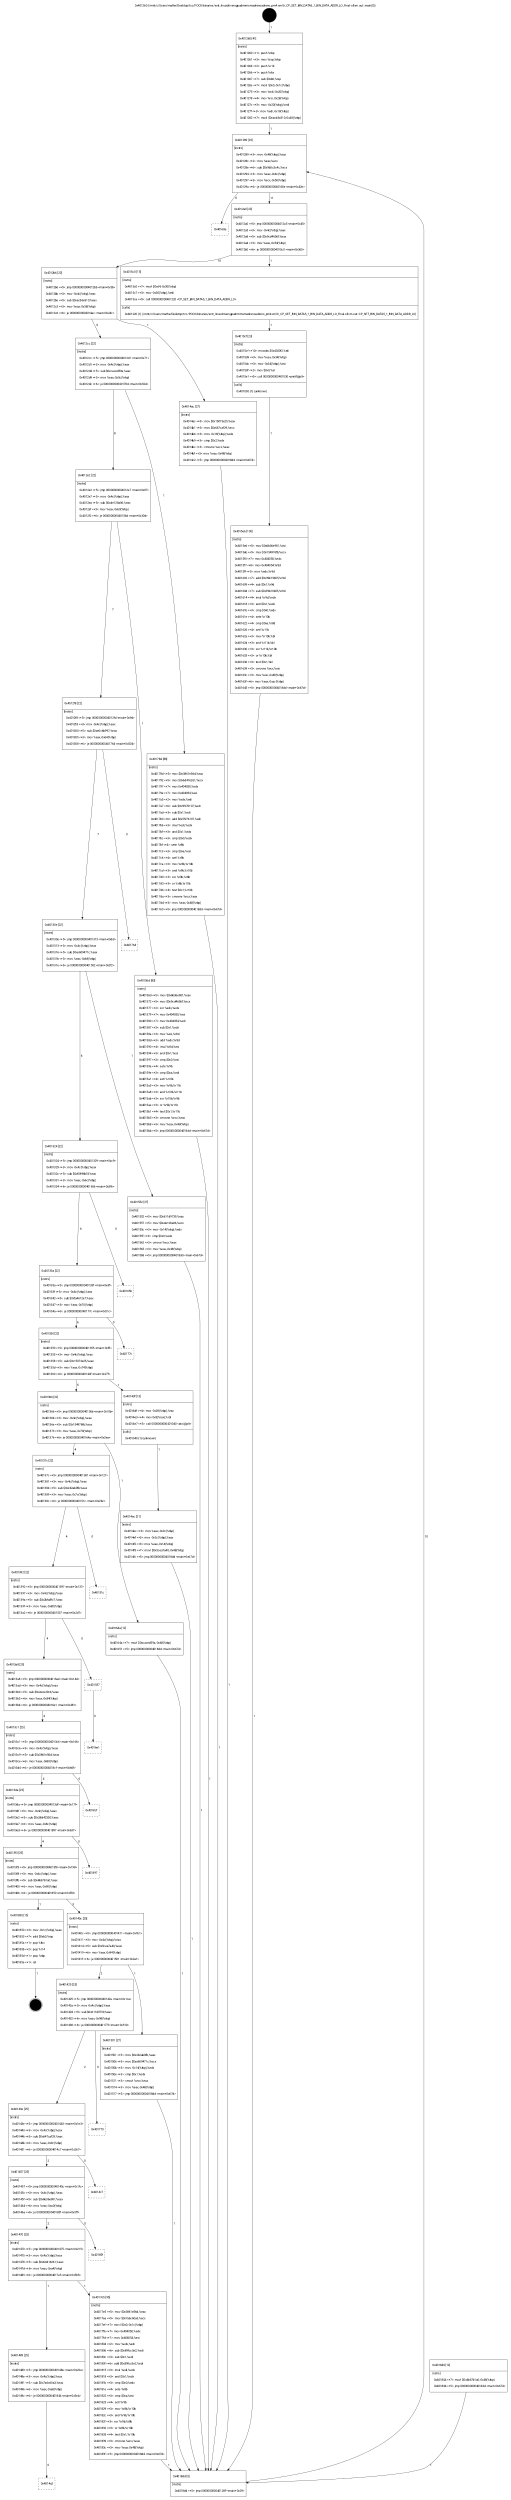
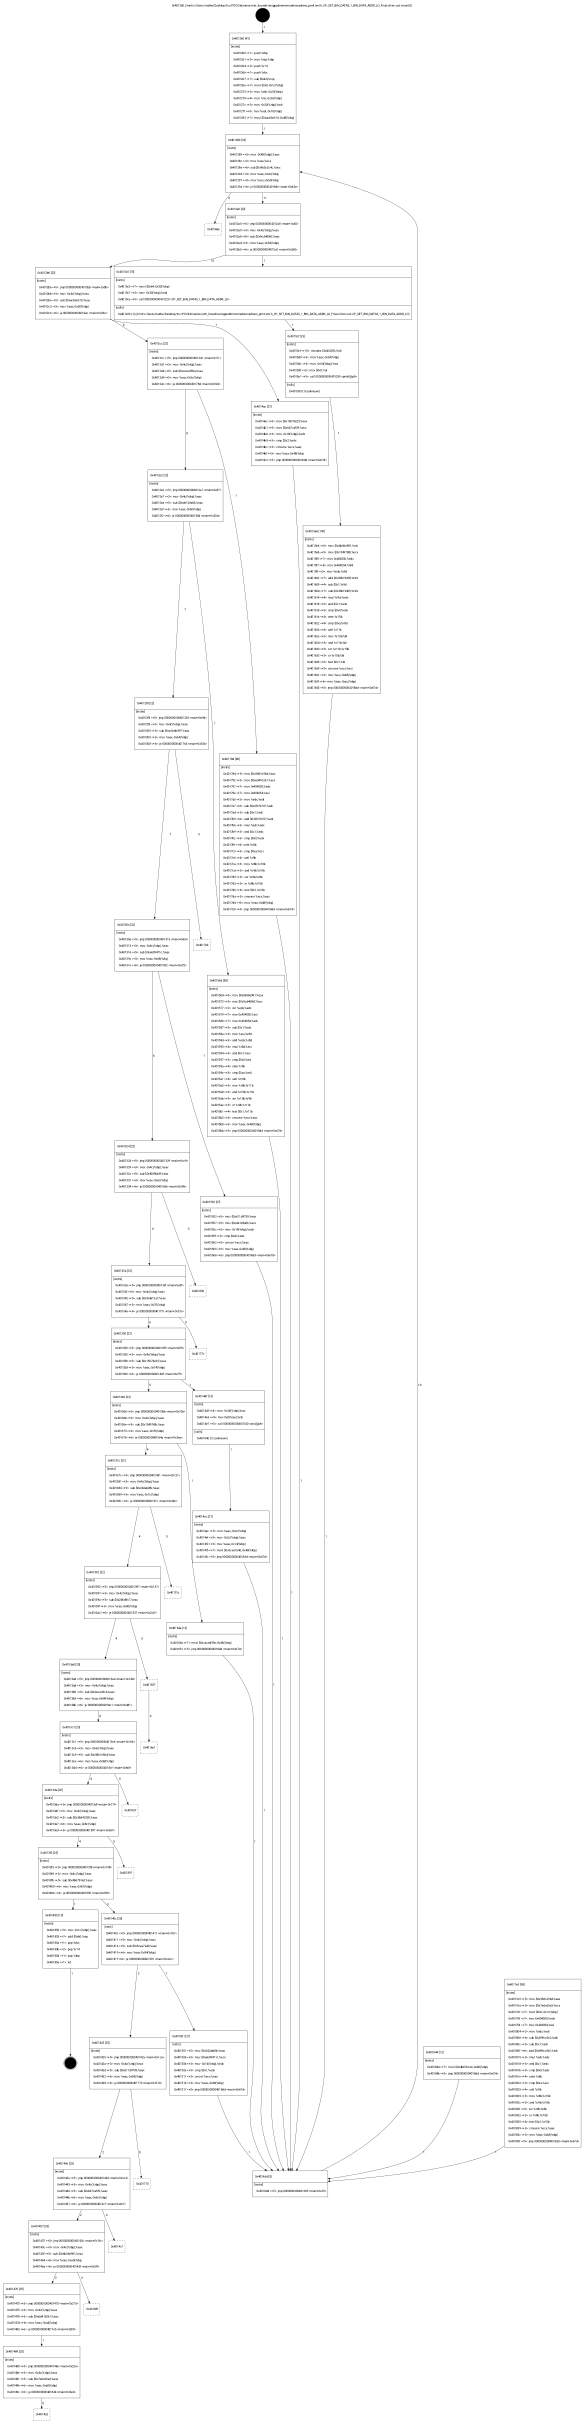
edge "0x401470 [25]" -> "0x4017e5 [95]": removed, label "1"
